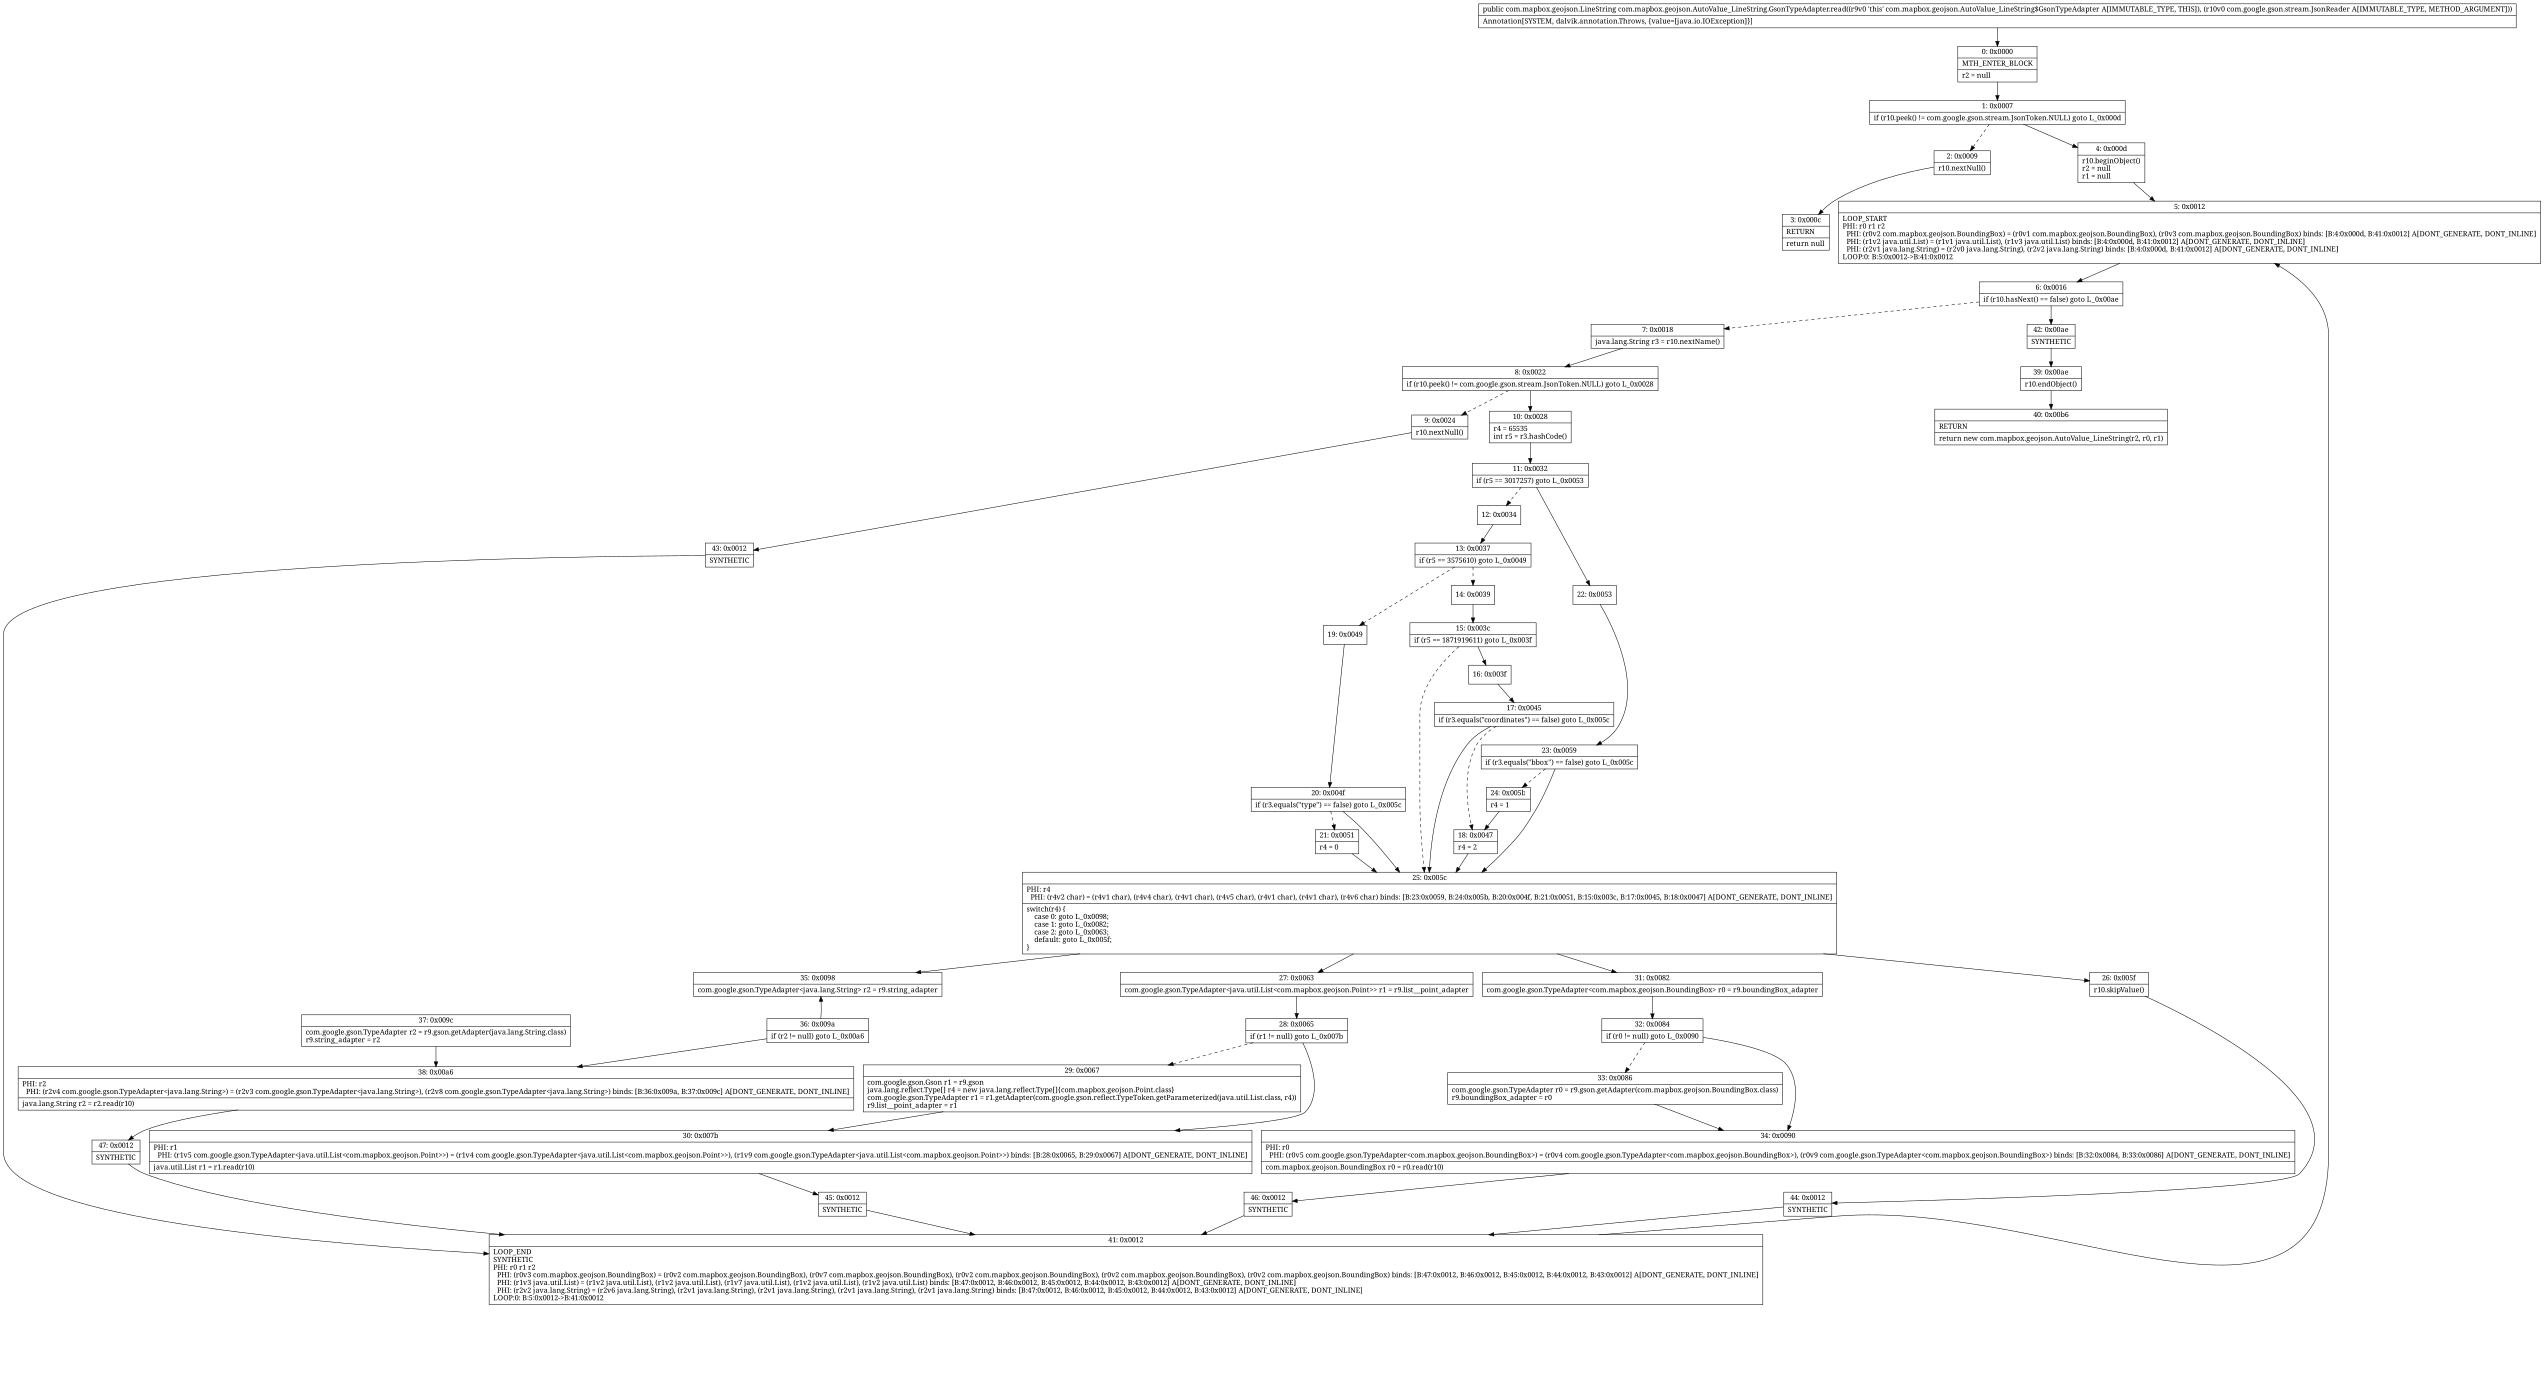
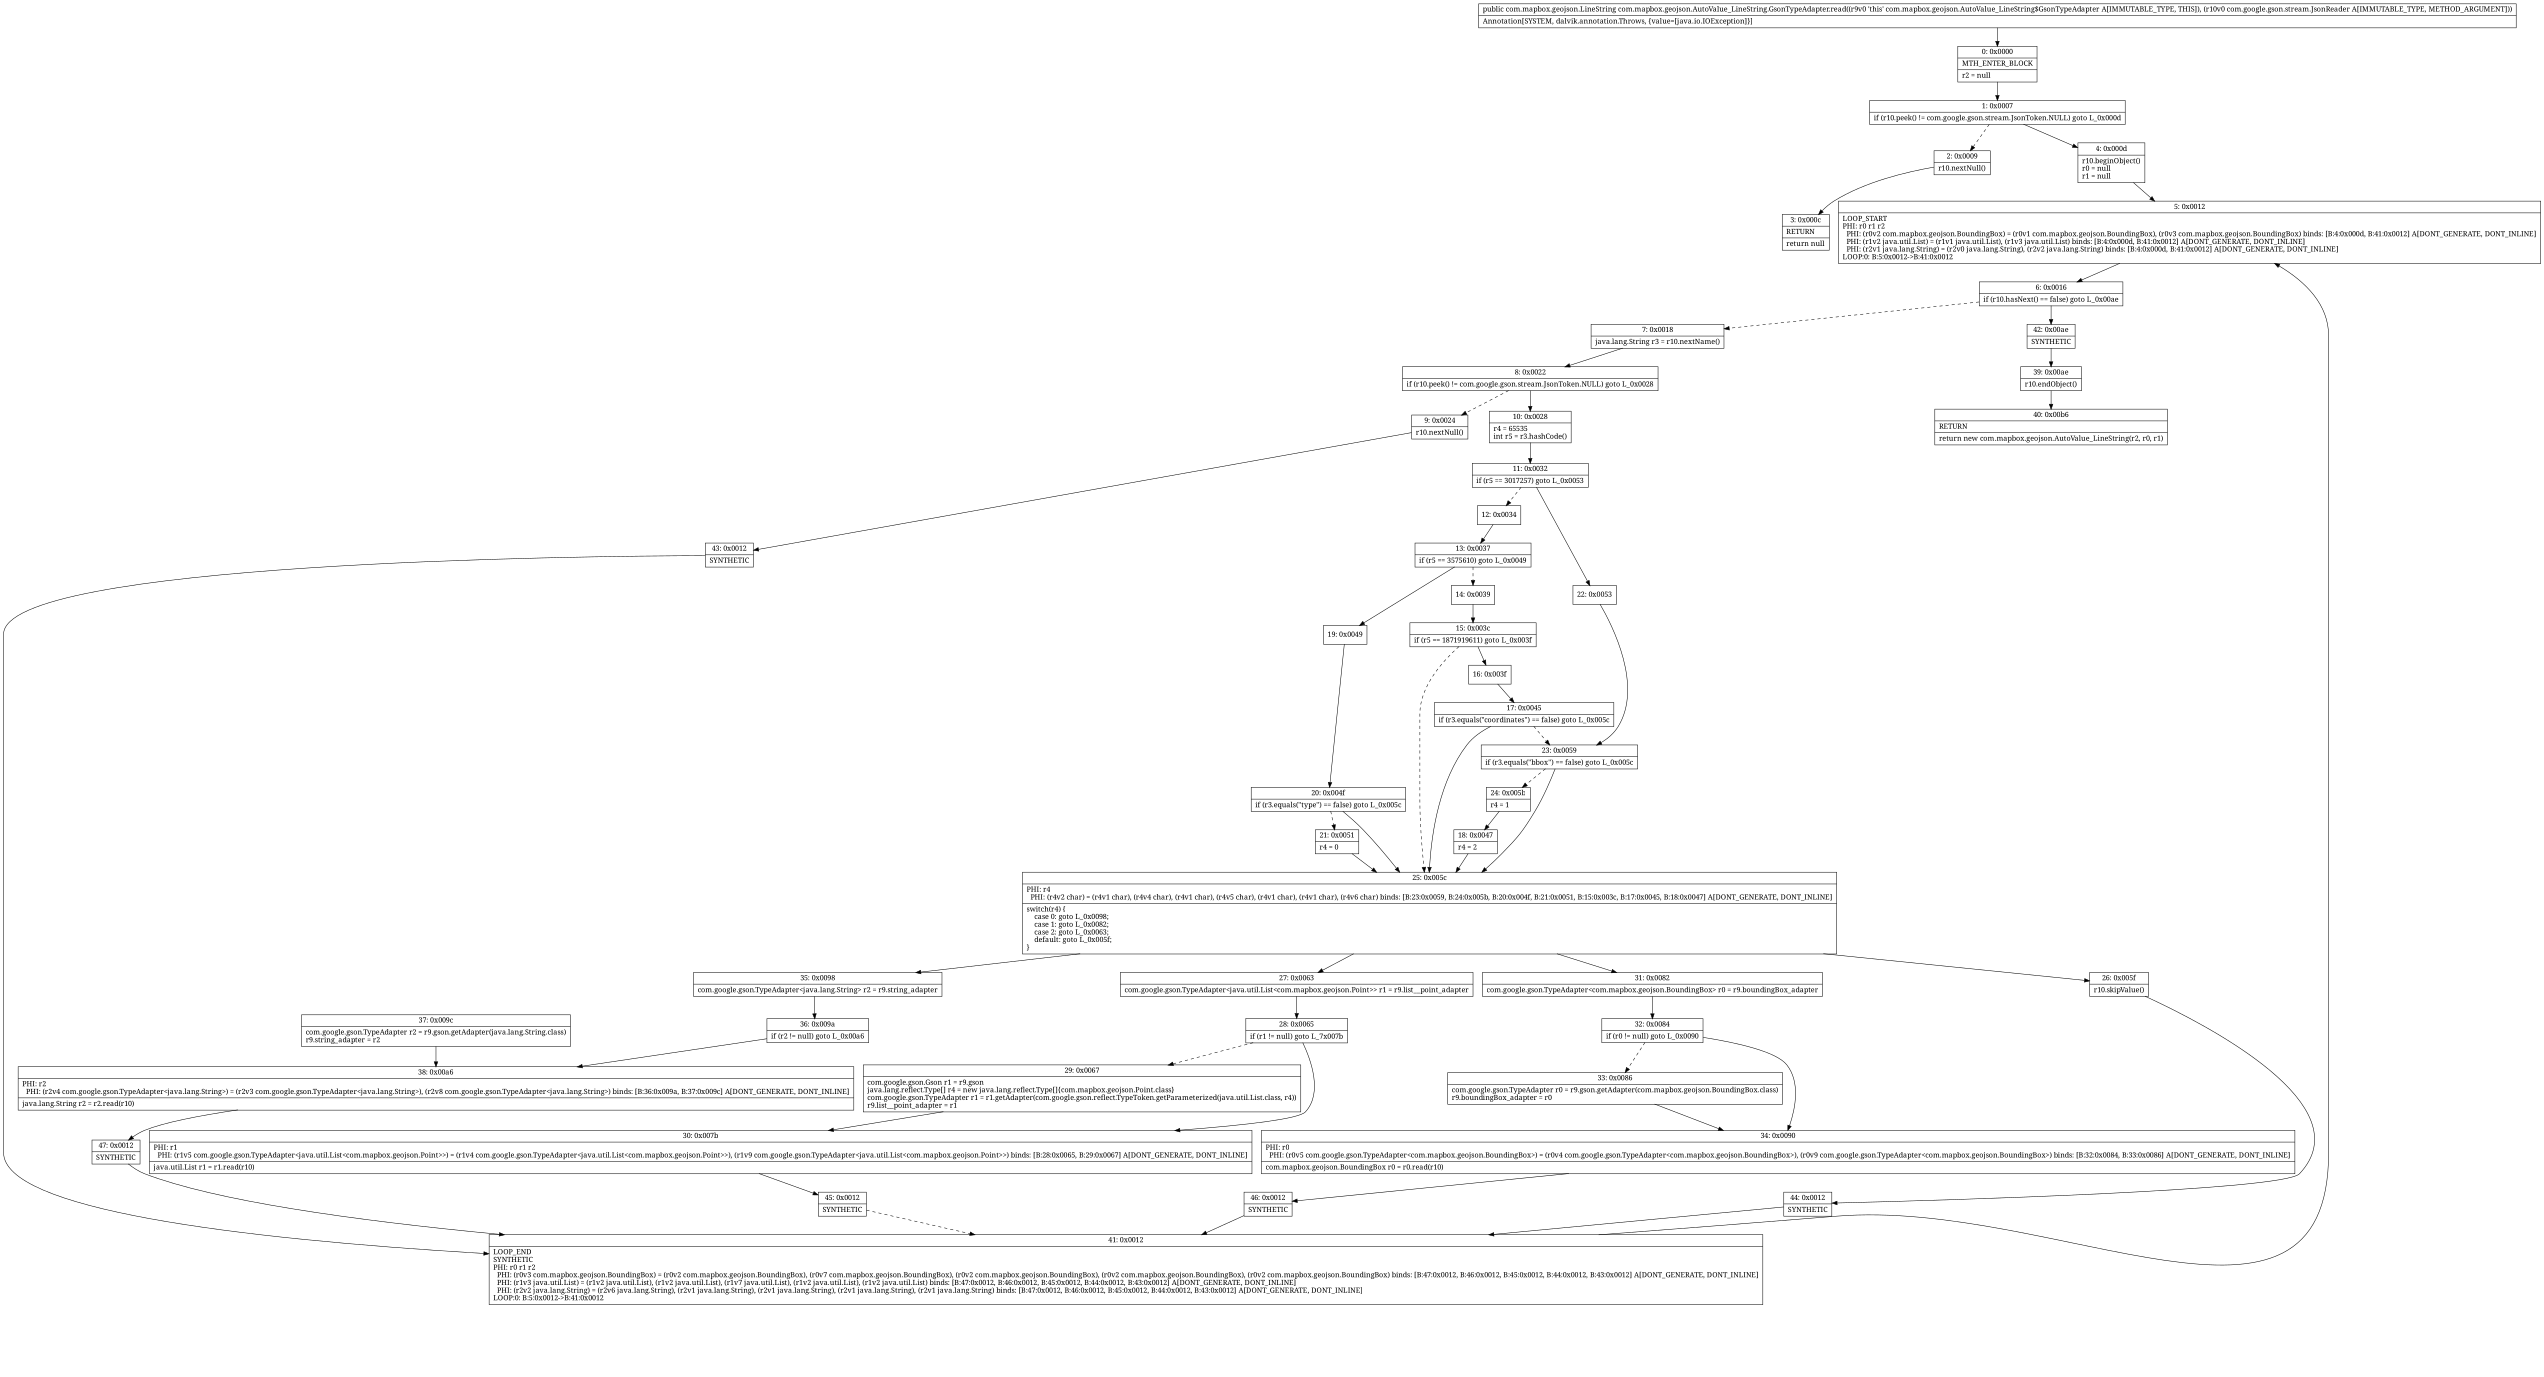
node "4: 0x000d": text "r2 = null" -> "r0 = null"
edge "13: 0x0037" -> "19: 0x0049": style dashed -> solid
edge "17: 0x0045" -> "18: 0x0047": now "17: 0x0045" -> "23: 0x0059"
edge "36: 0x009a" -> "35: 0x0098": reversed
node "28: 0x0065": text "if (r1 != null) goto L_0x007b" -> "if (r1 != null) goto L_7x007b"
edge "45: 0x0012" -> "41: 0x0012": style solid -> dashed
